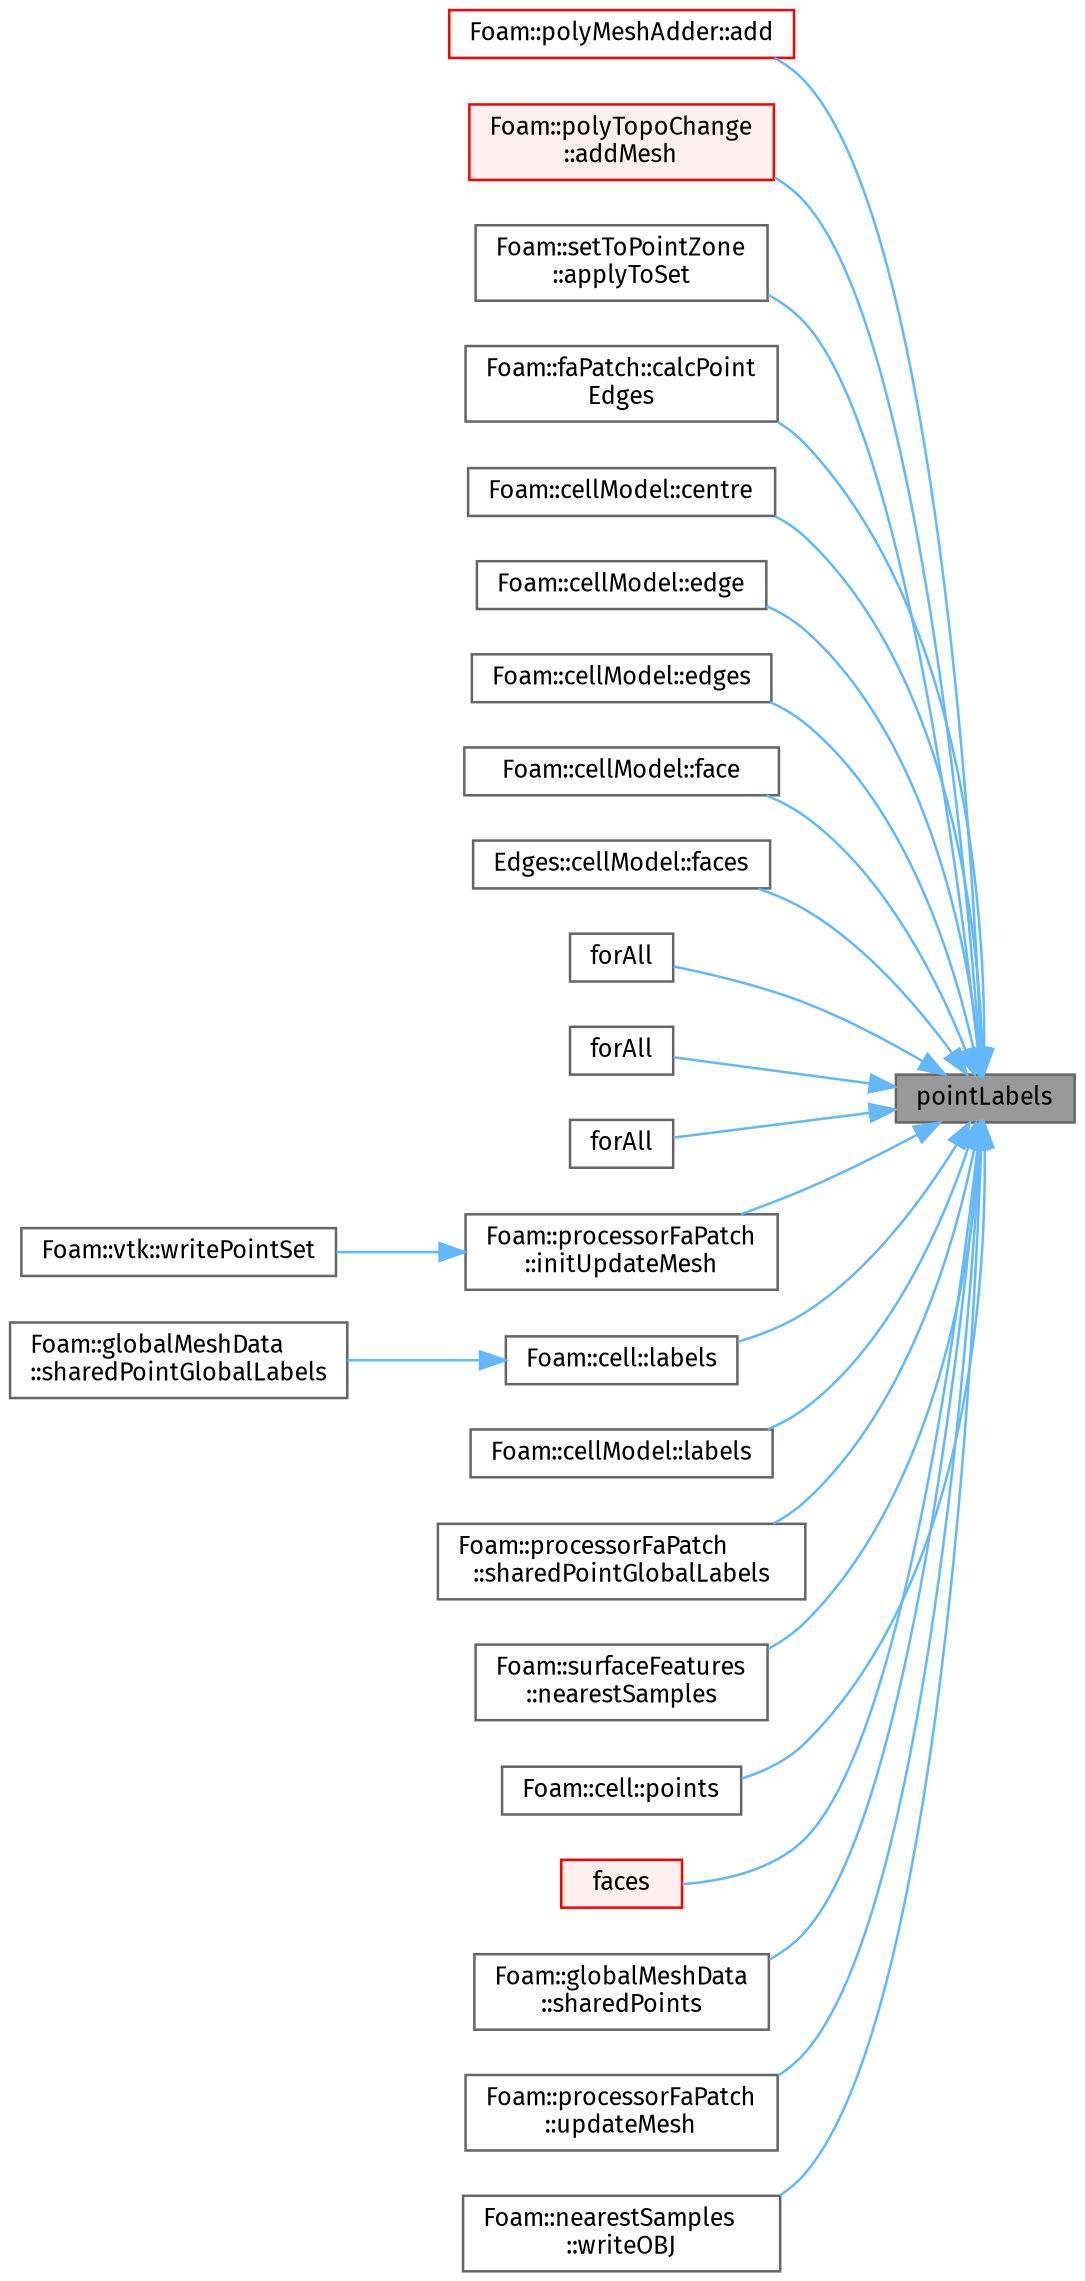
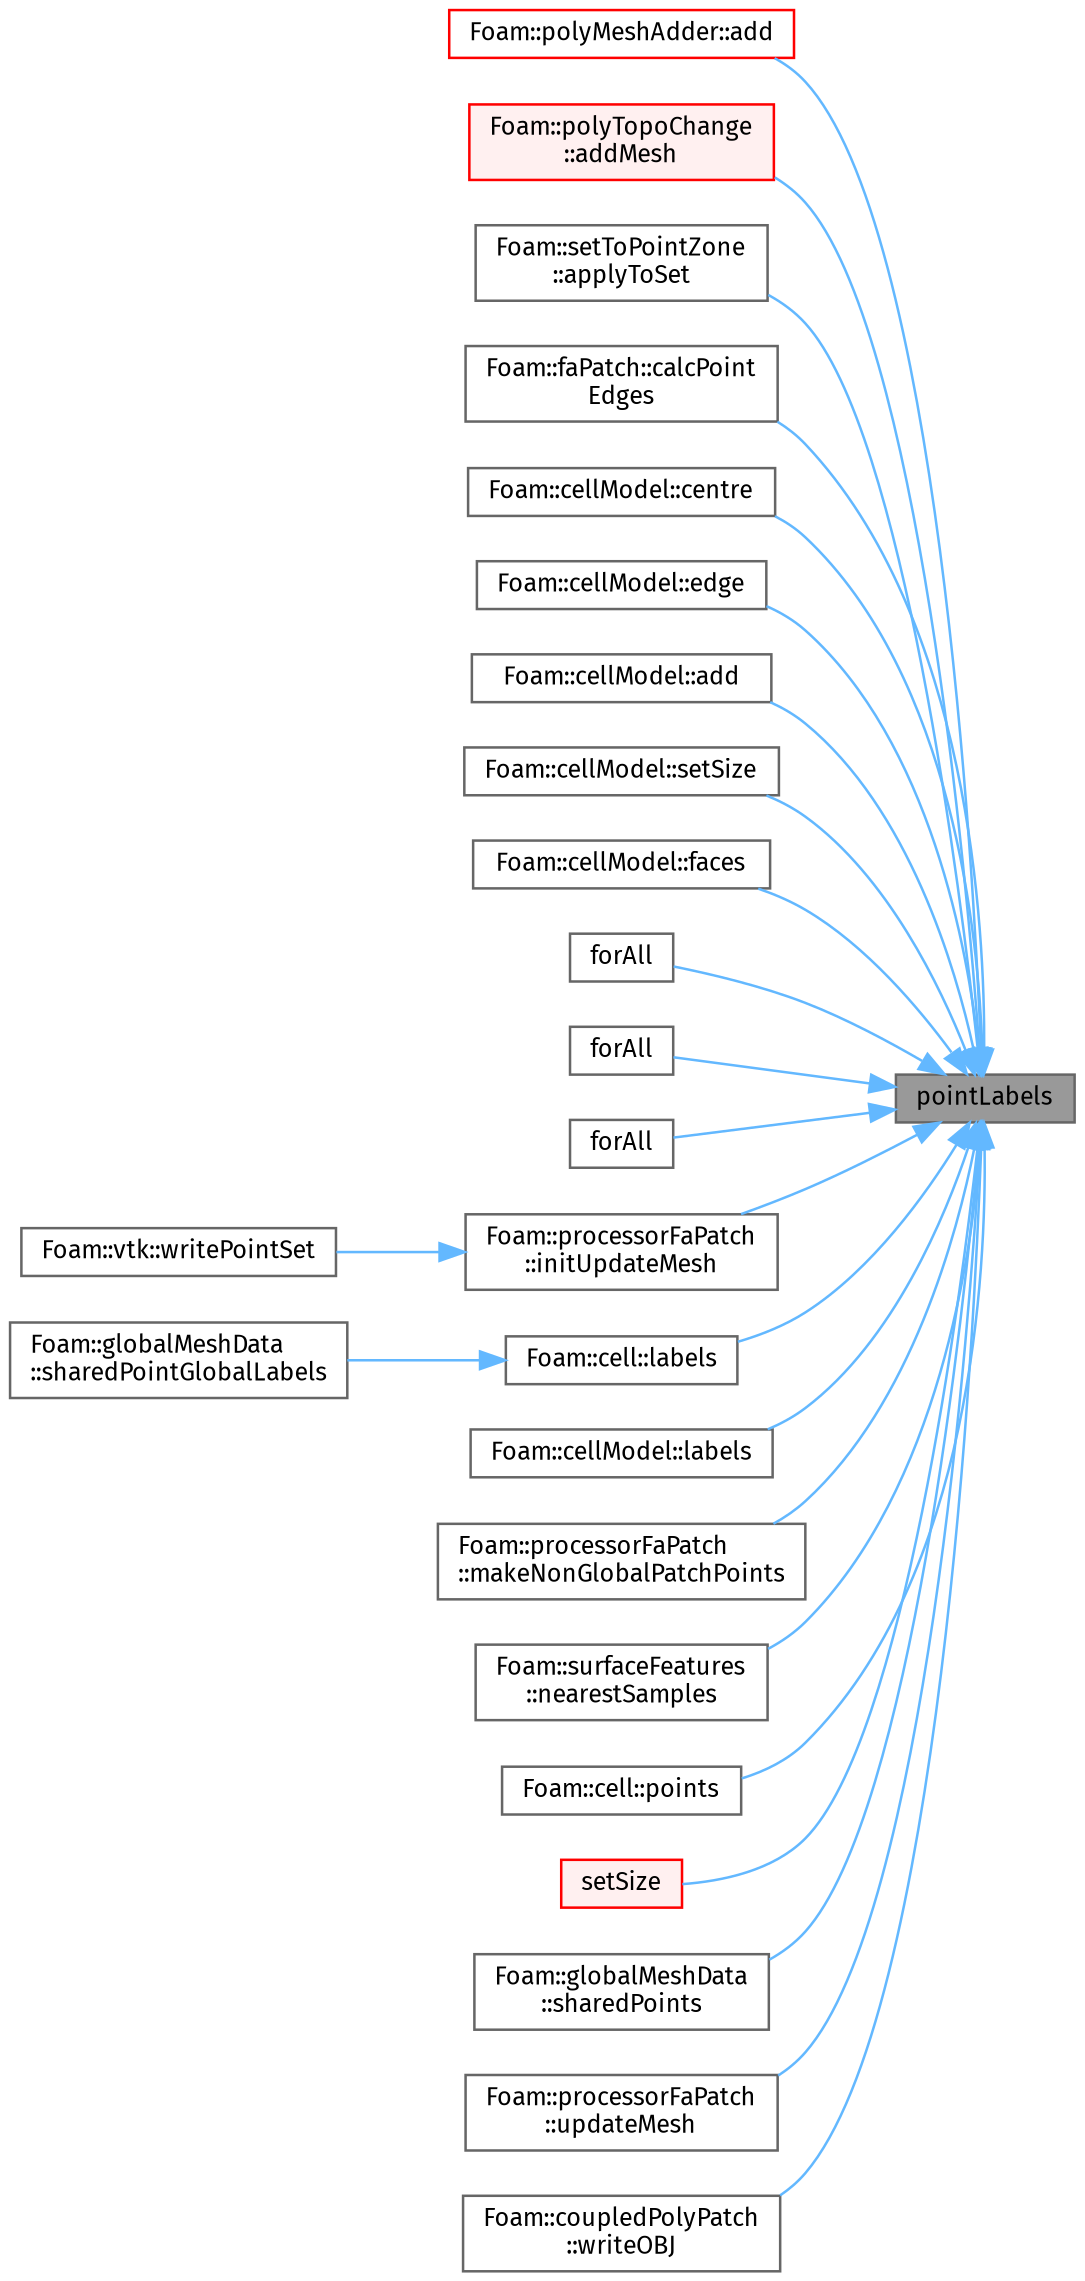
node "Foam::cellModel::edges": label "Foam::cellModel::edges" -> "Foam::cellModel::add"
node "Foam::cellModel::face": label "Foam::cellModel::face" -> "Foam::cellModel::setSize"
node "Edges::cellModel::faces": label "Edges::cellModel::faces" -> "Foam::cellModel::faces"
node "Foam::processorFaPatch ::sharedPointGlobalLabels": label "Foam::processorFaPatch ::sharedPointGlobalLabels" -> "Foam::processorFaPatch ::makeNonGlobalPatchPoints"
node "faces": label "faces" -> "setSize"
node "Foam::nearestSamples ::writeOBJ": label "Foam::nearestSamples ::writeOBJ" -> "Foam::coupledPolyPatch ::writeOBJ"
